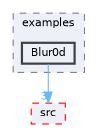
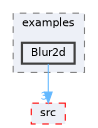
node "Blur0d": label "Blur0d" -> "Blur2d"
